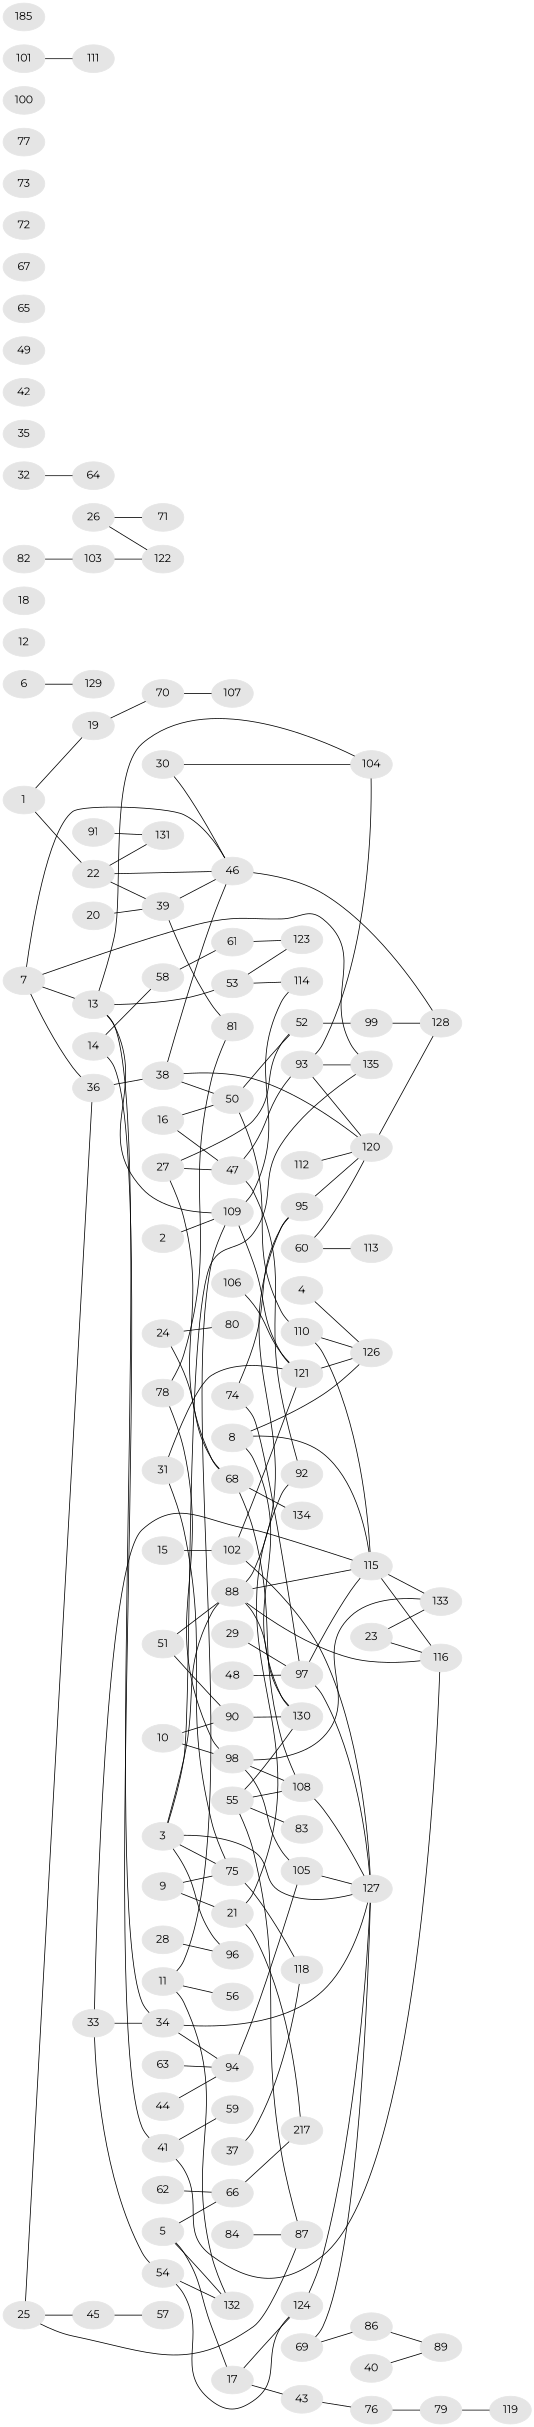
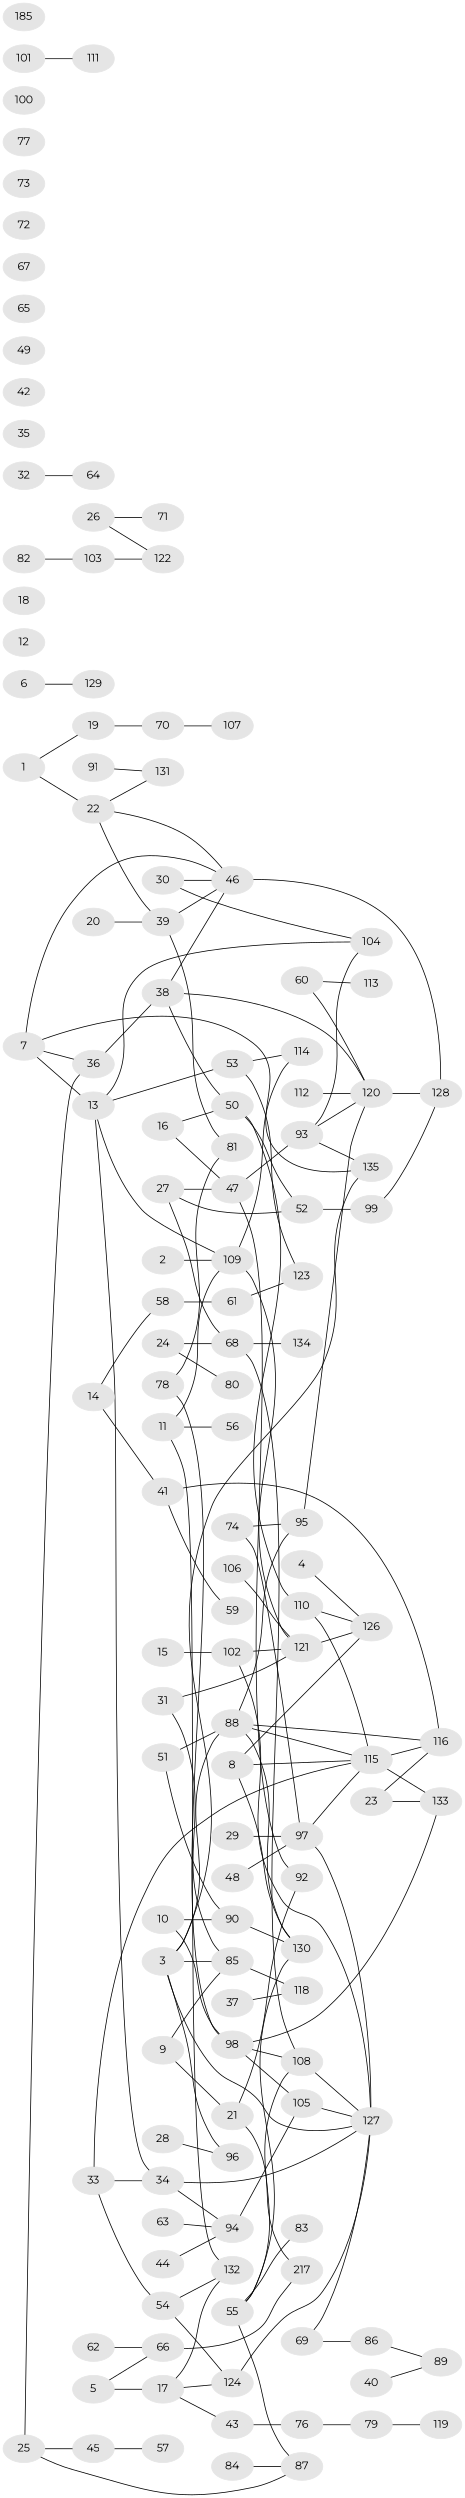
node "75": label "75" -> "85"
edge "5" -- "132": now "17" -- "132"
